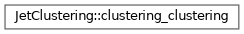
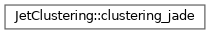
node "JetClustering::clustering_clustering": label "JetClustering::clustering_clustering" -> "JetClustering::clustering_jade"
